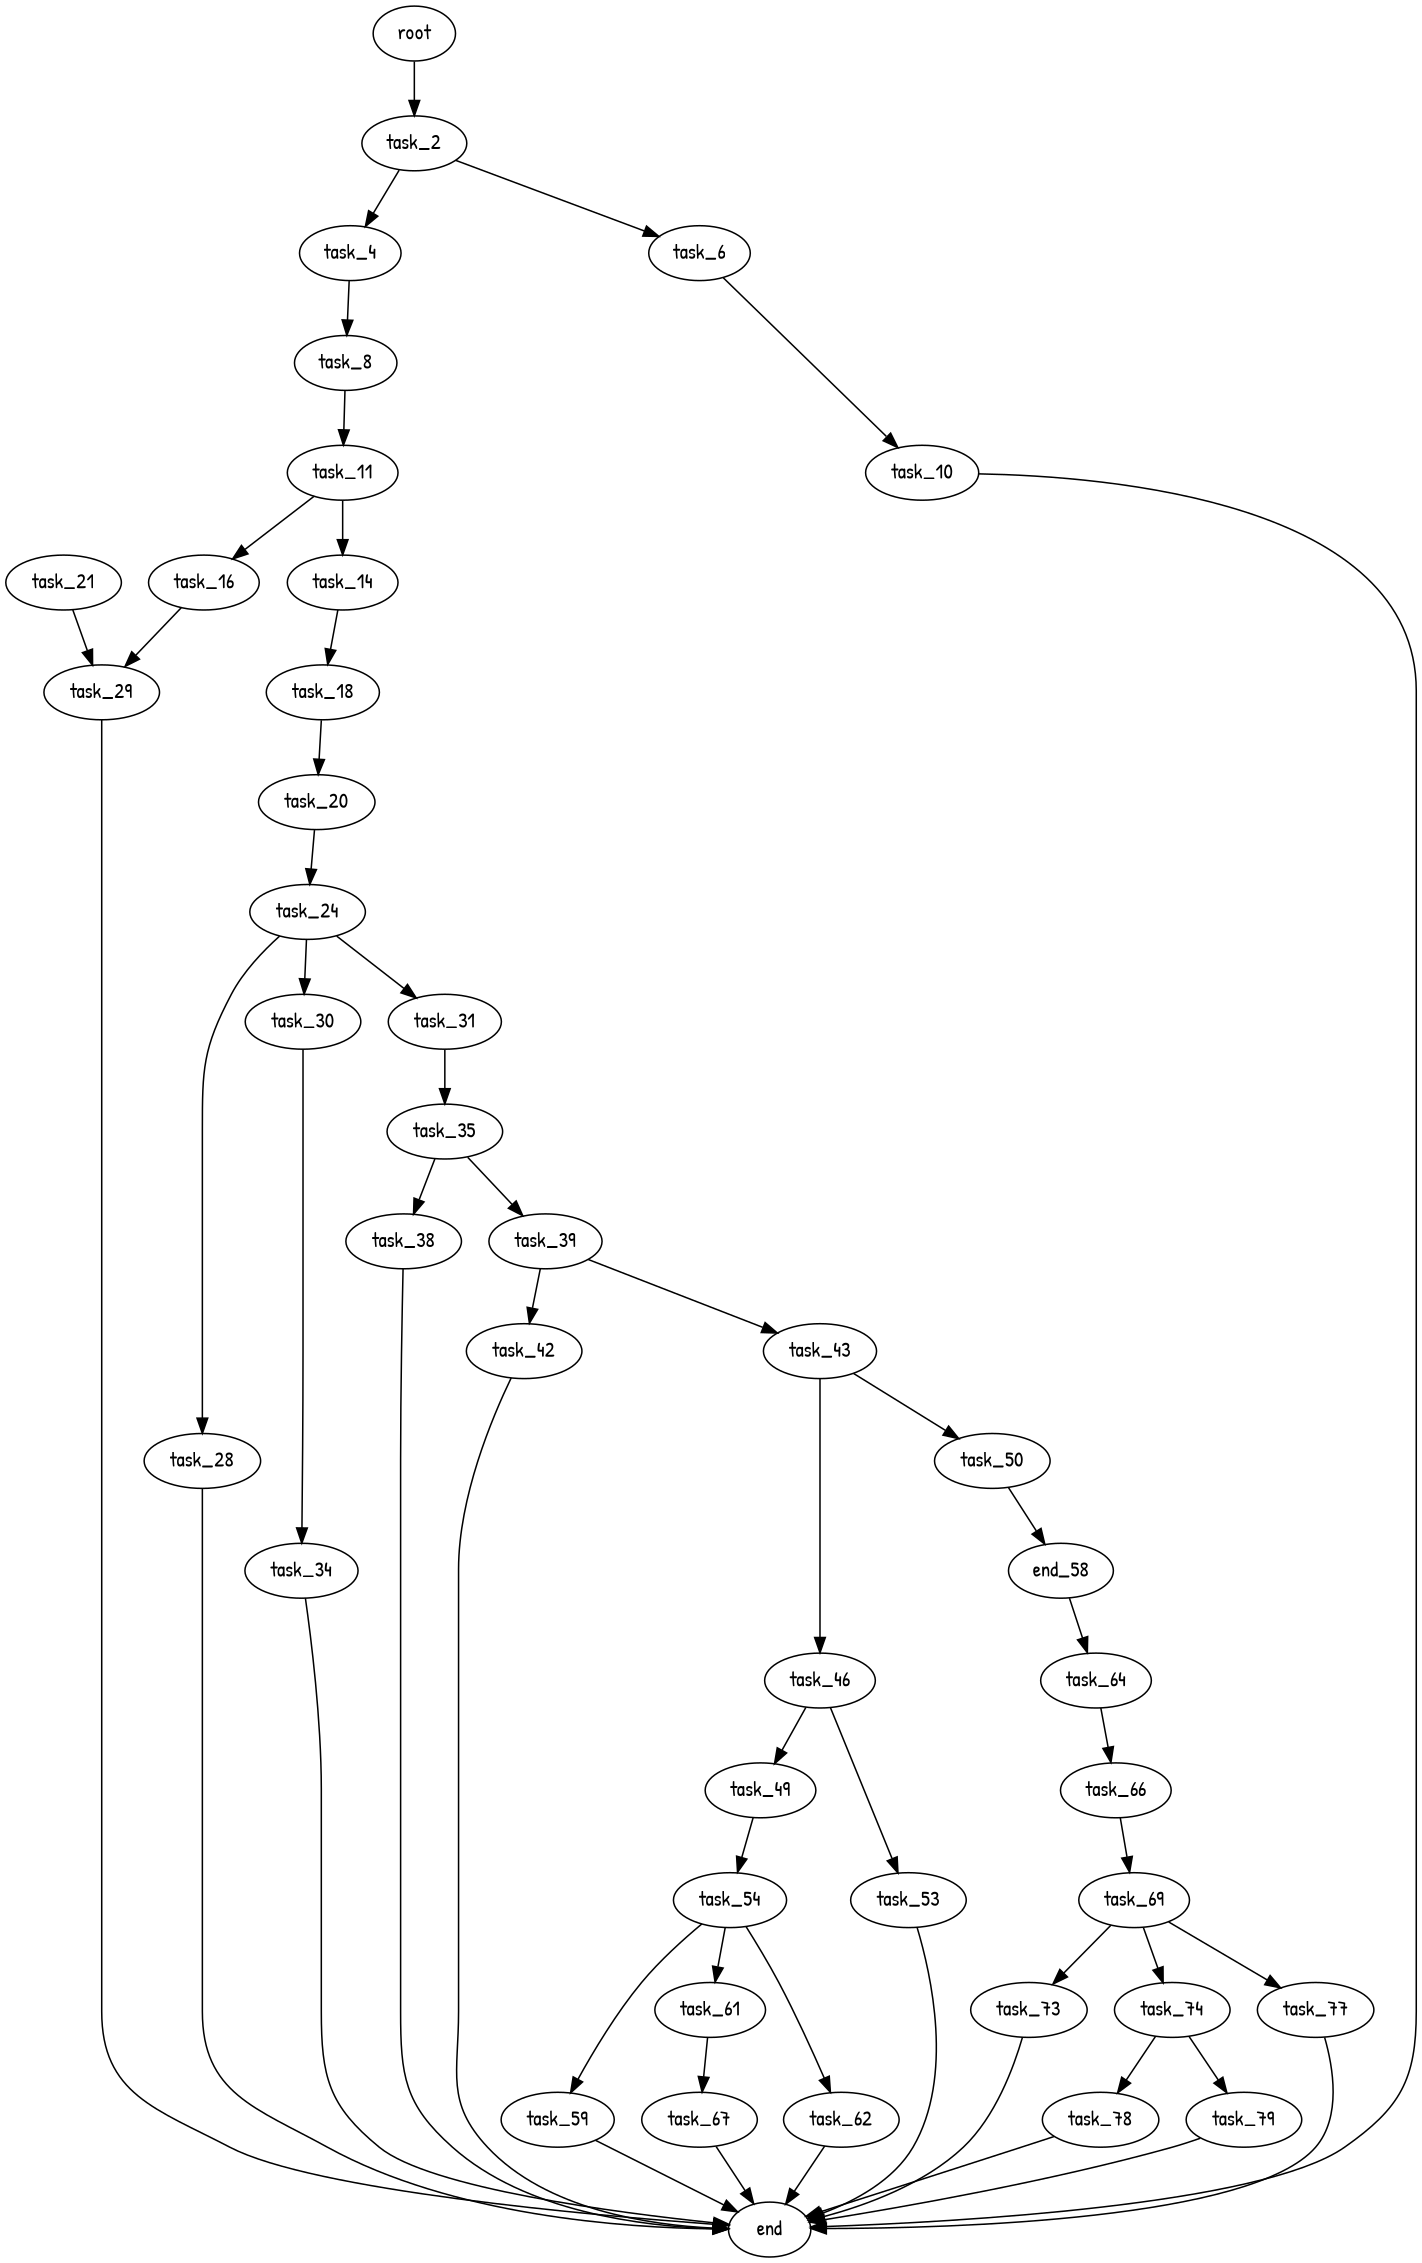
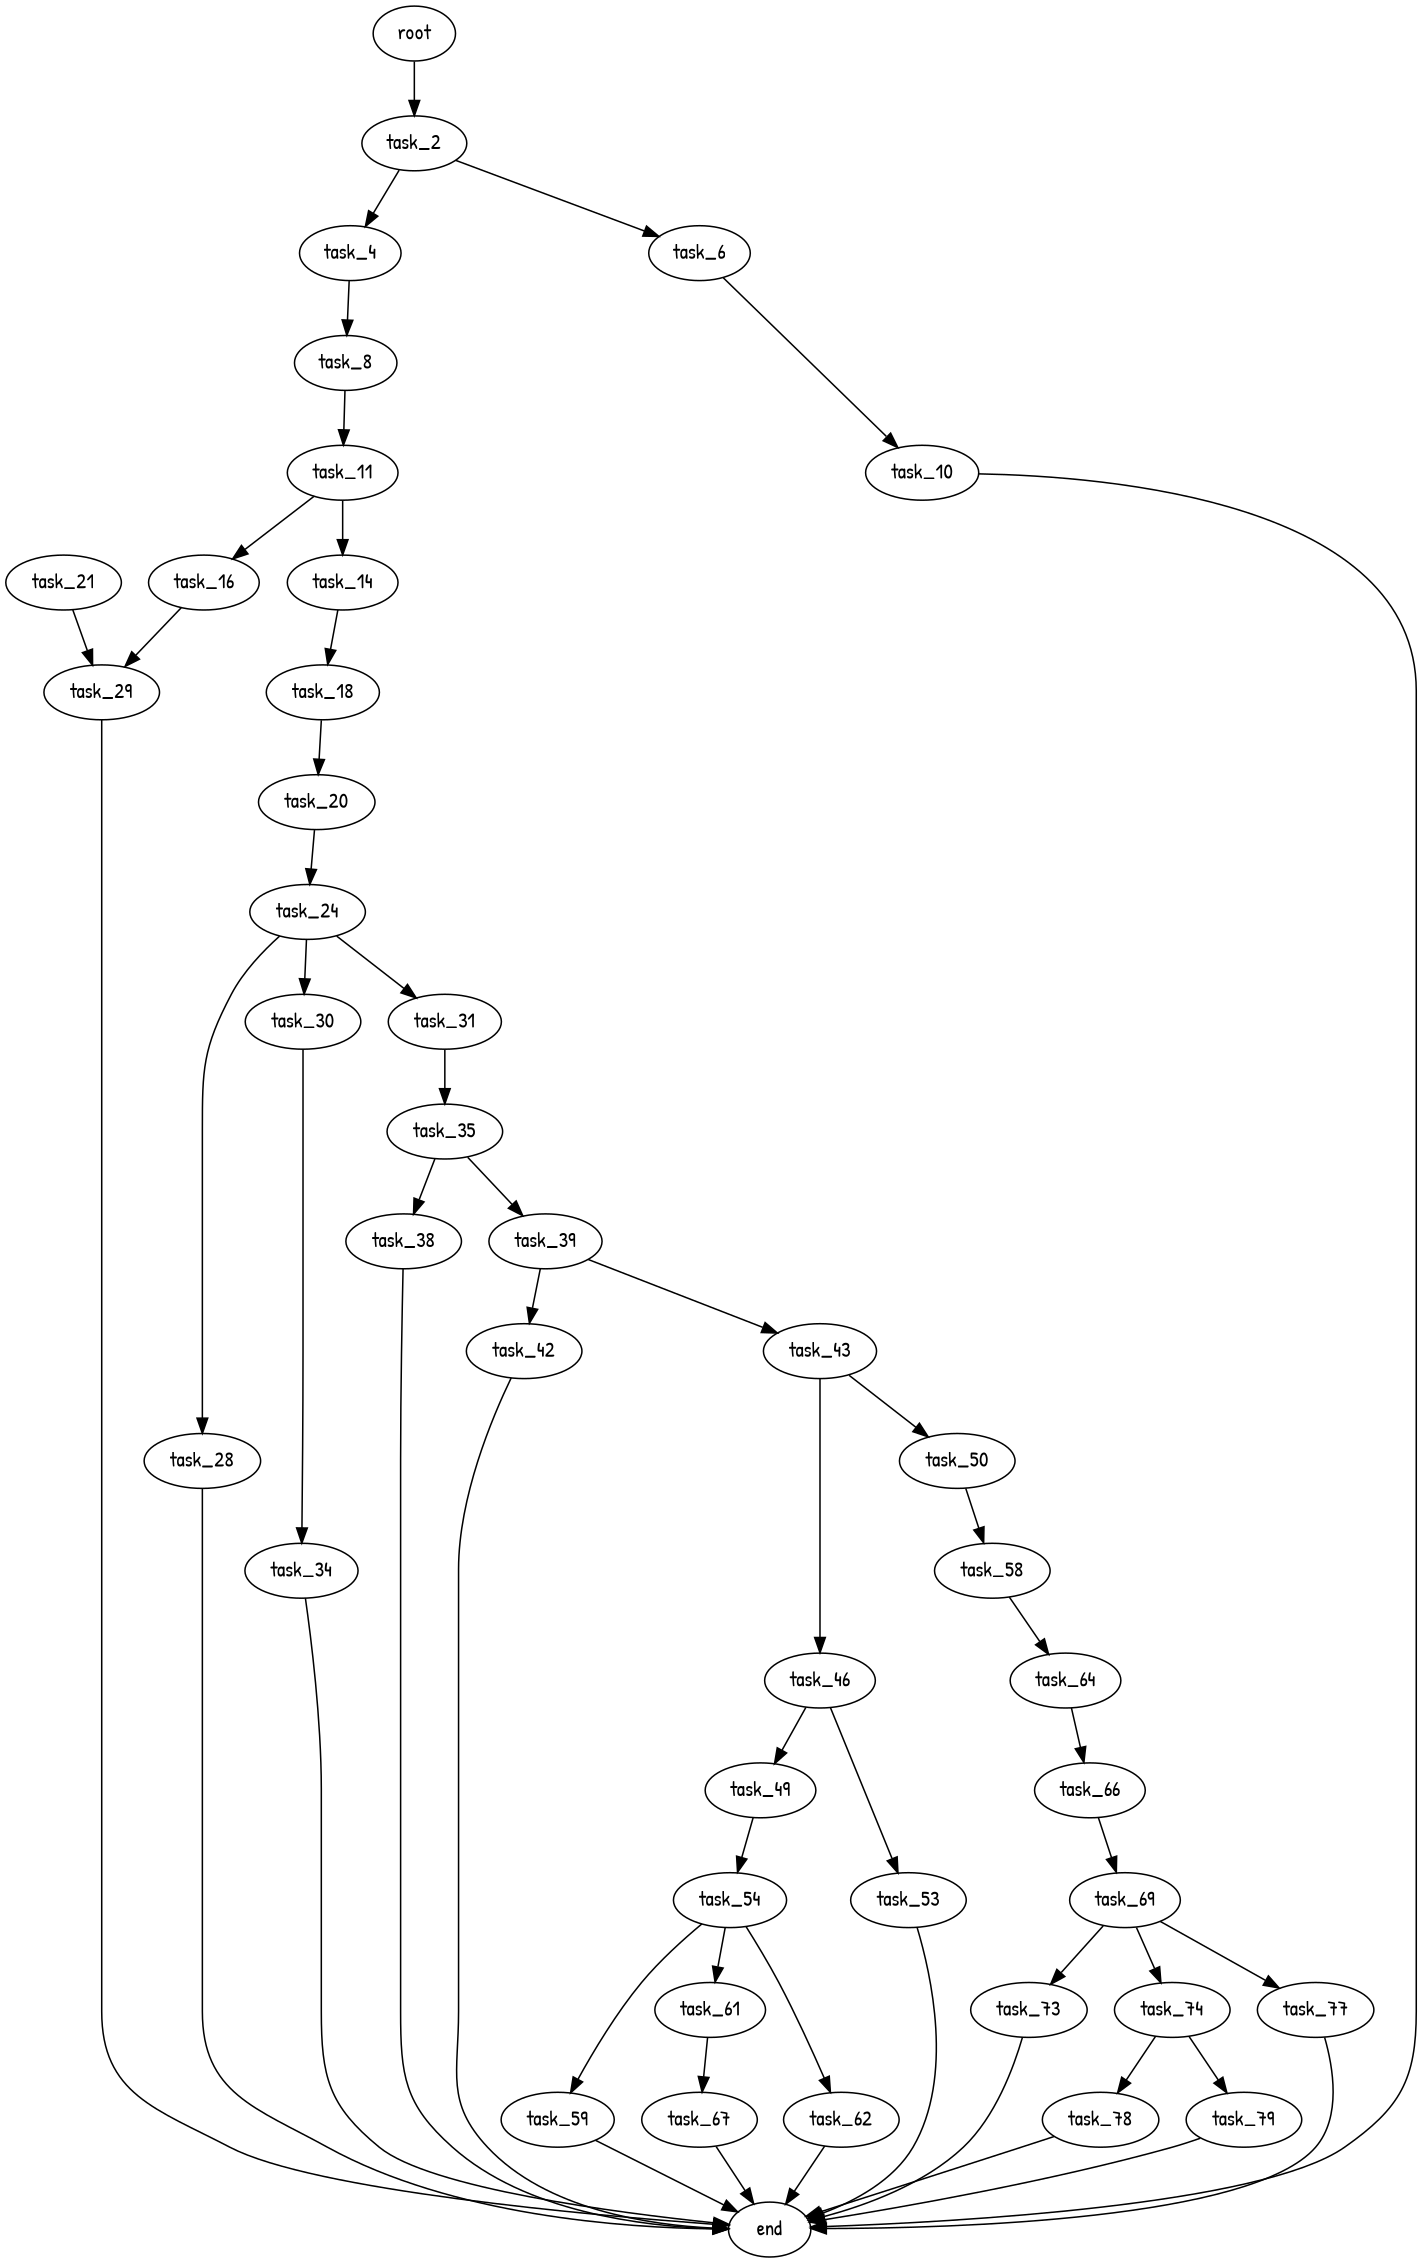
node "end_58": label "end_58" -> "task_58"
